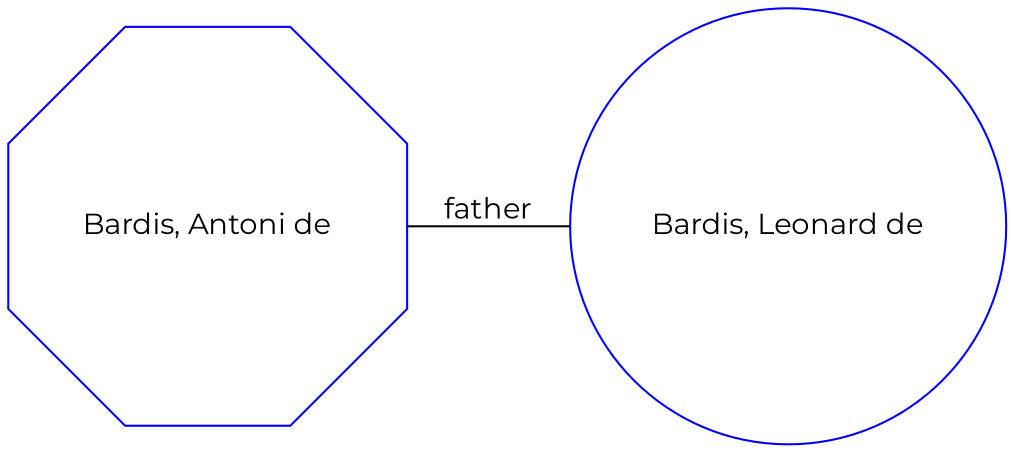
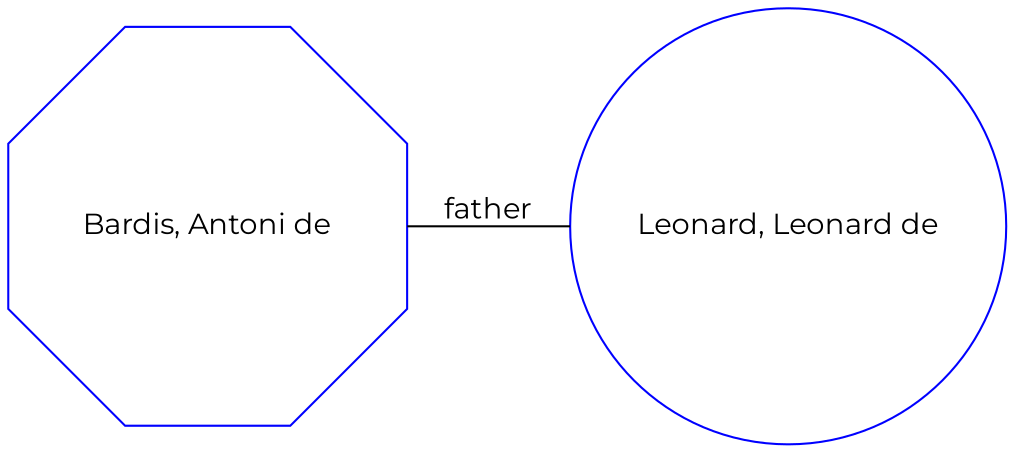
node "Bardis, Leonard de": label "Bardis, Leonard de" -> "Leonard, Leonard de"
